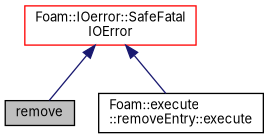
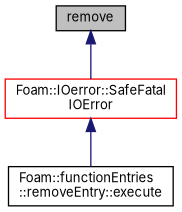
edge "remove" -> "Foam::IOerror::SafeFatal IOError": reversed
node "Foam::execute ::removeEntry::execute": label "Foam::execute ::removeEntry::execute" -> "Foam::functionEntries ::removeEntry::execute"
